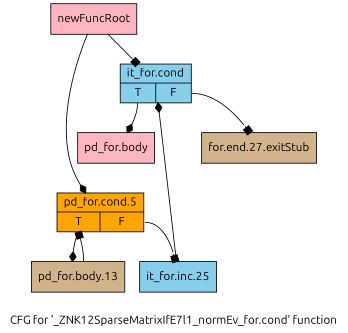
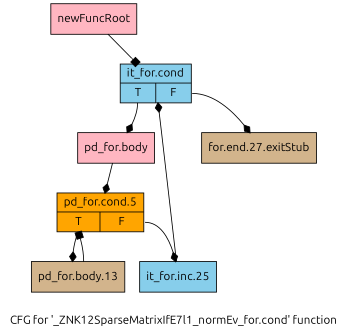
edge "it_for.cond" -> "for.end.27.exitStub": arrowhead box -> diamond
edge "newFuncRoot" -> "pd_for.cond.5": now "pd_for.body" -> "pd_for.cond.5"
edge "pd_for.cond.5" -> "it_for.inc.25": arrowhead box -> diamond
